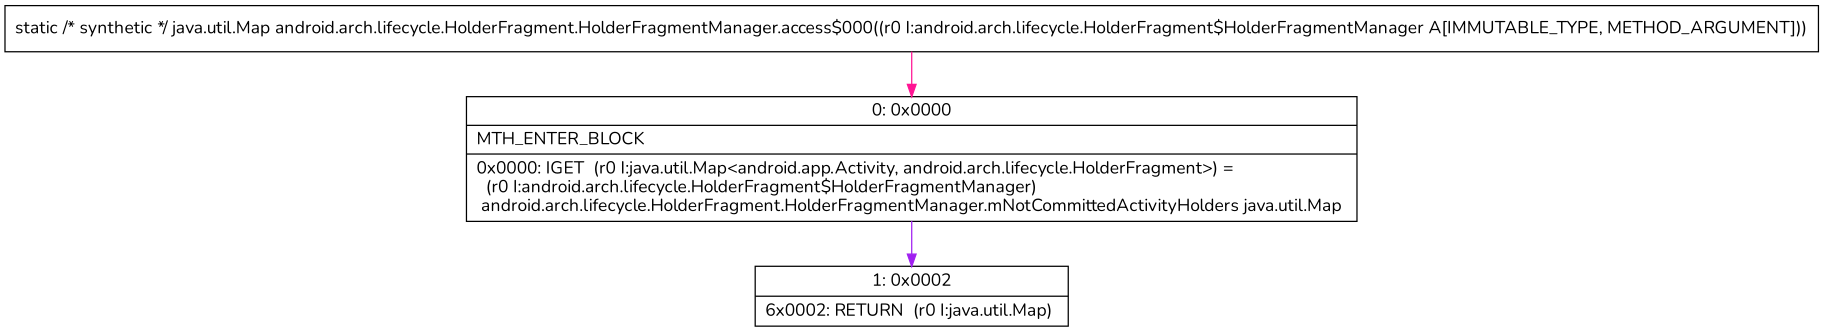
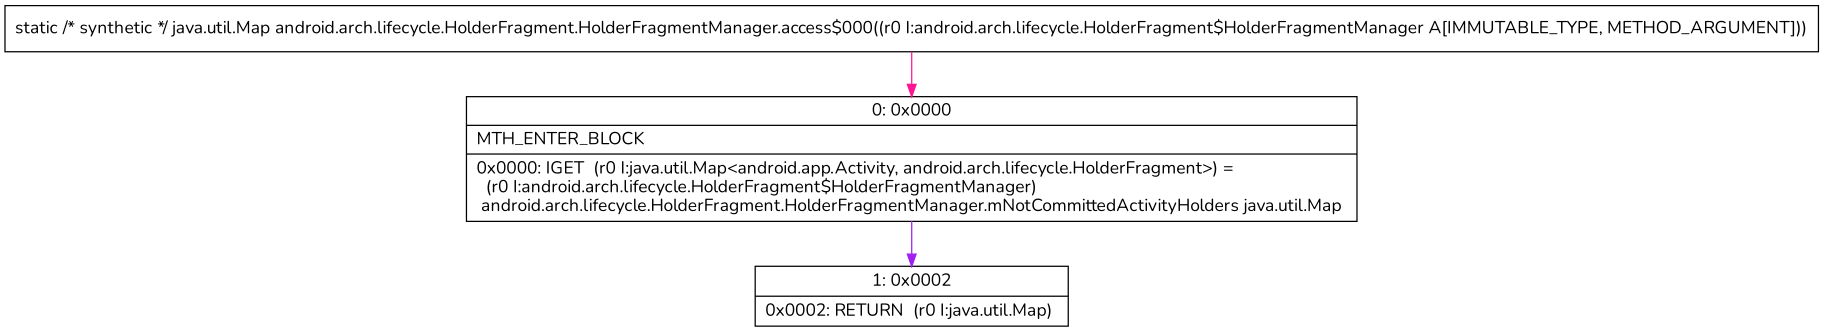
node "1: 0x0002": text "6x0002: RETURN  (r0 I:java.util.Map)" -> "0x0002: RETURN  (r0 I:java.util.Map)"
